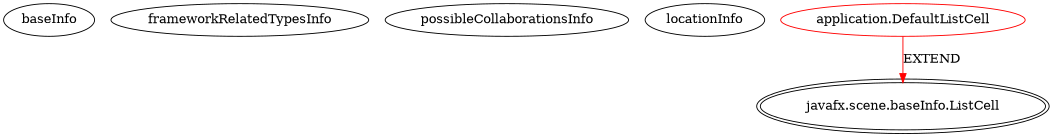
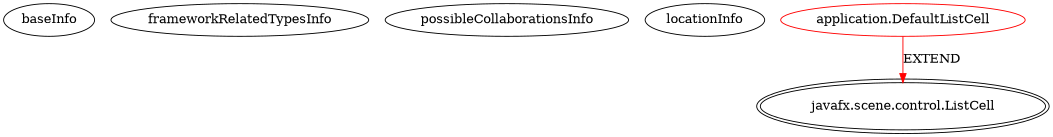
node "javafx.scene.baseInfo.ListCell": label "javafx.scene.baseInfo.ListCell" -> "javafx.scene.control.ListCell"
